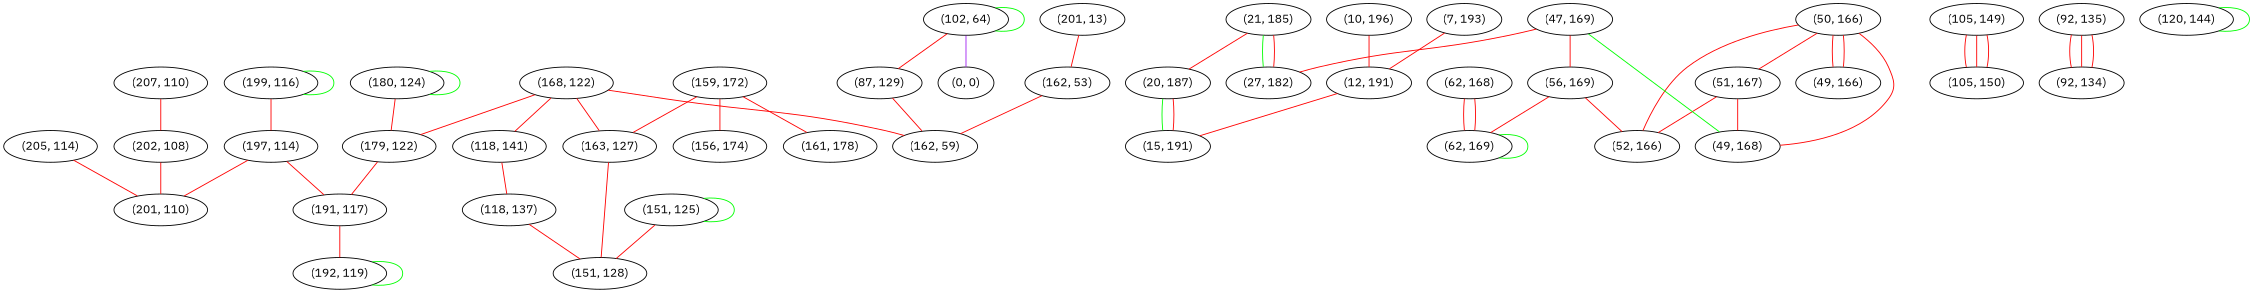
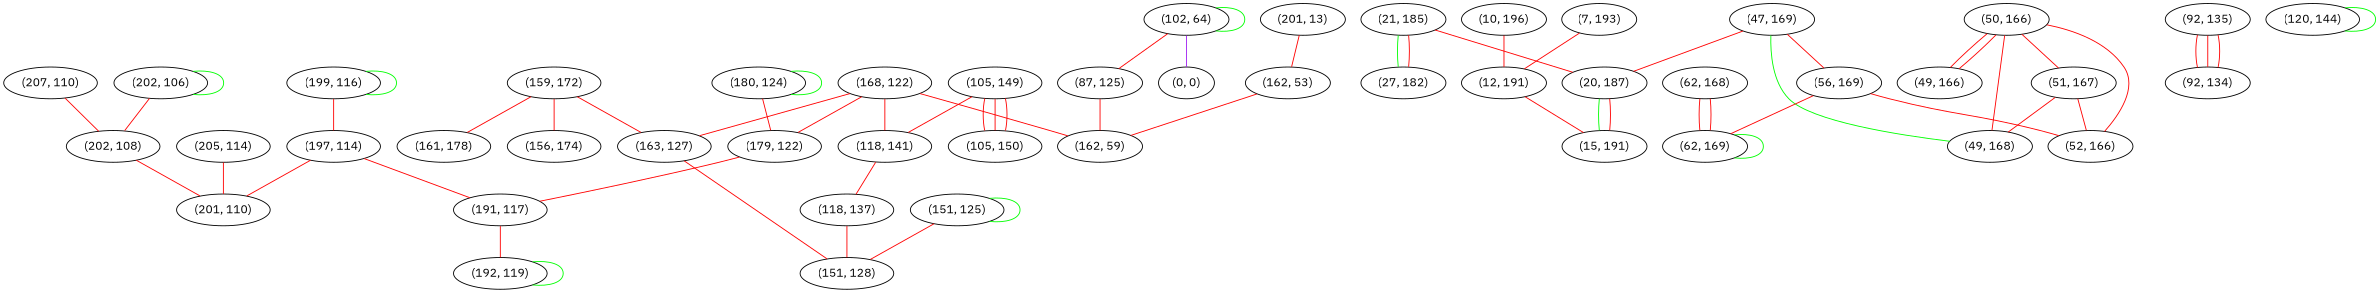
edge "(47, 169)" -- "(27, 182)": now "(47, 169)" -- "(20, 187)"
node "(202, 106)": added
node "(87, 129)": label "(87, 129)" -> "(87, 125)"
edge "(105, 149)" -- "(118, 141)": added
